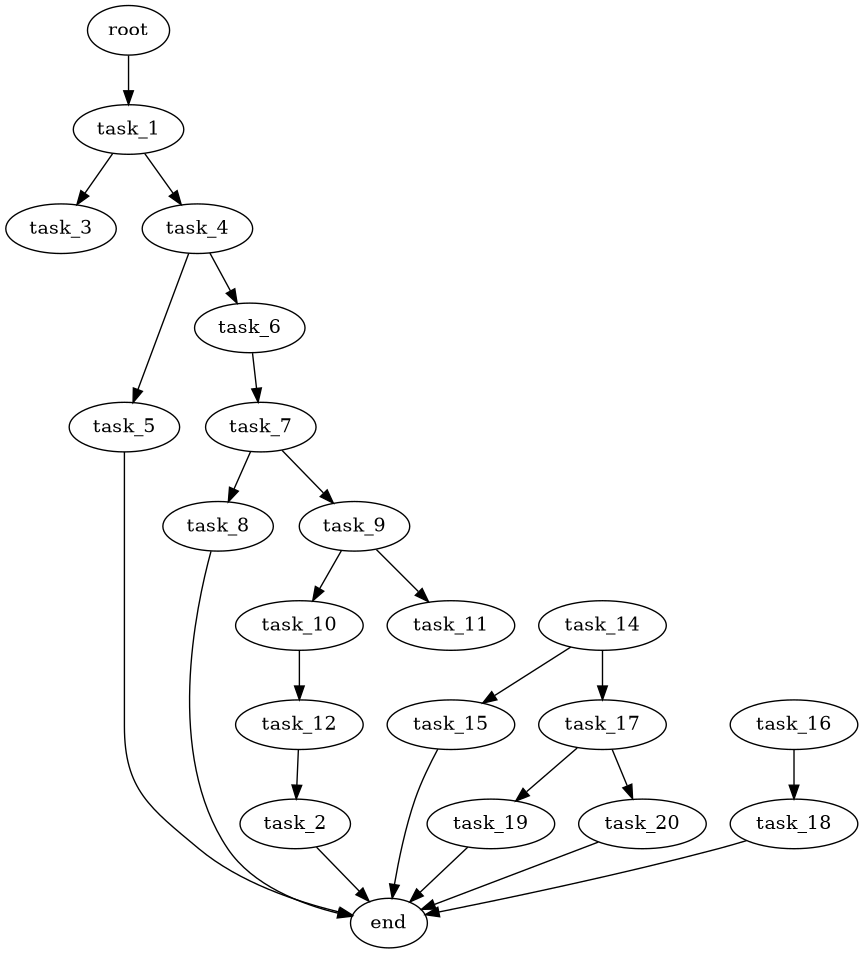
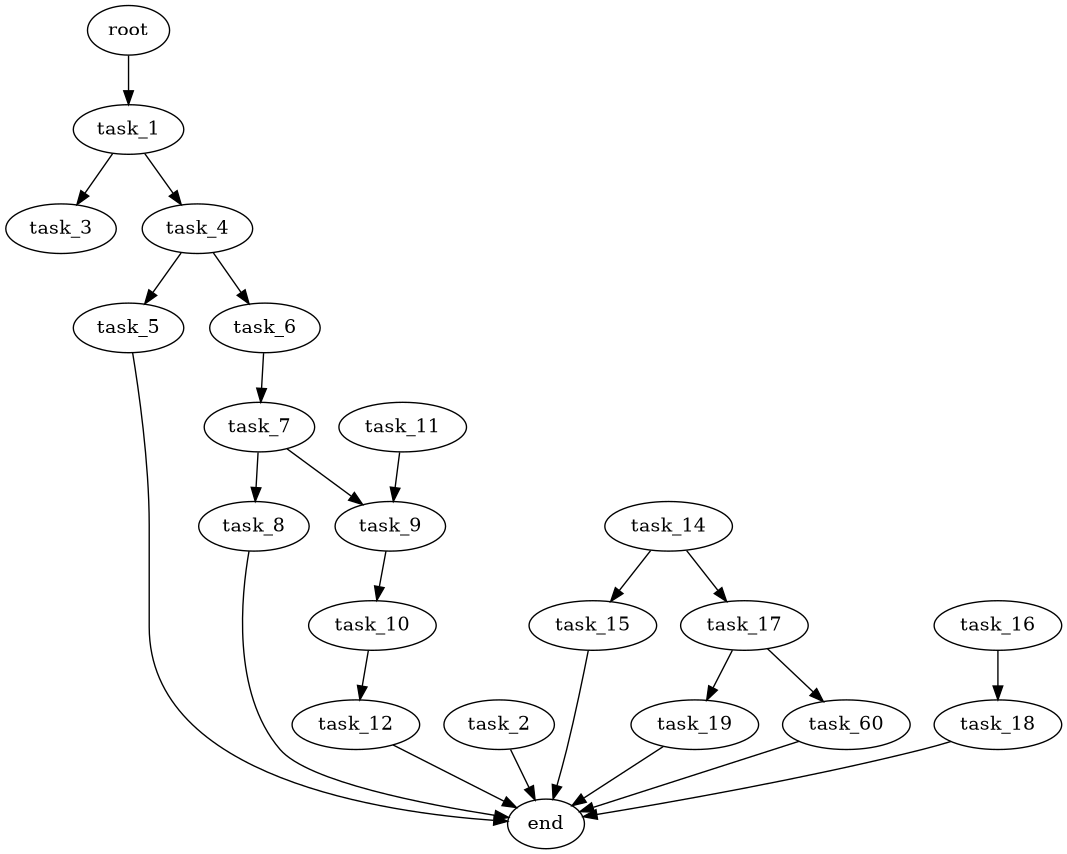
edge "task_9" -> "task_11": reversed
edge "task_12" -> "task_2": now "task_12" -> "end"
node "task_20": label "task_20" -> "task_60"
